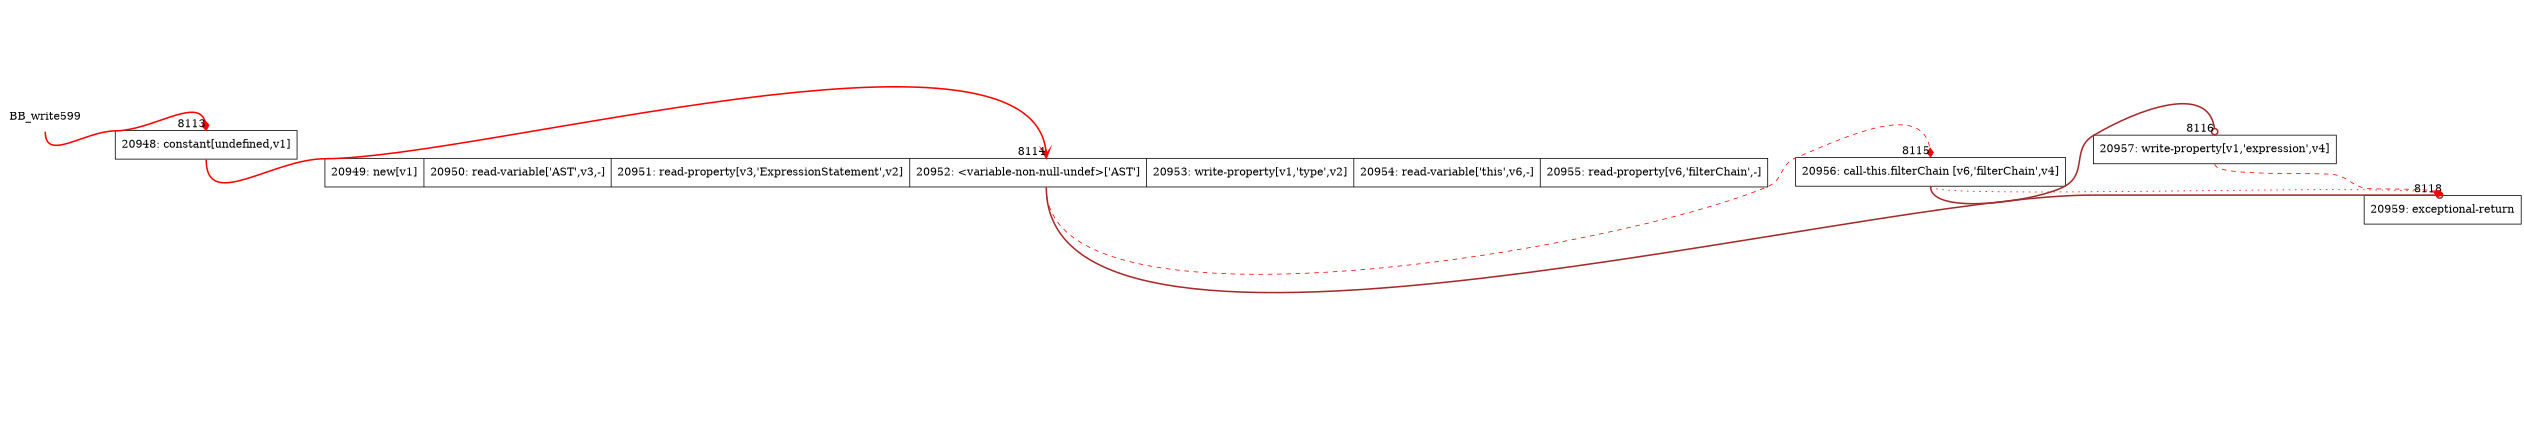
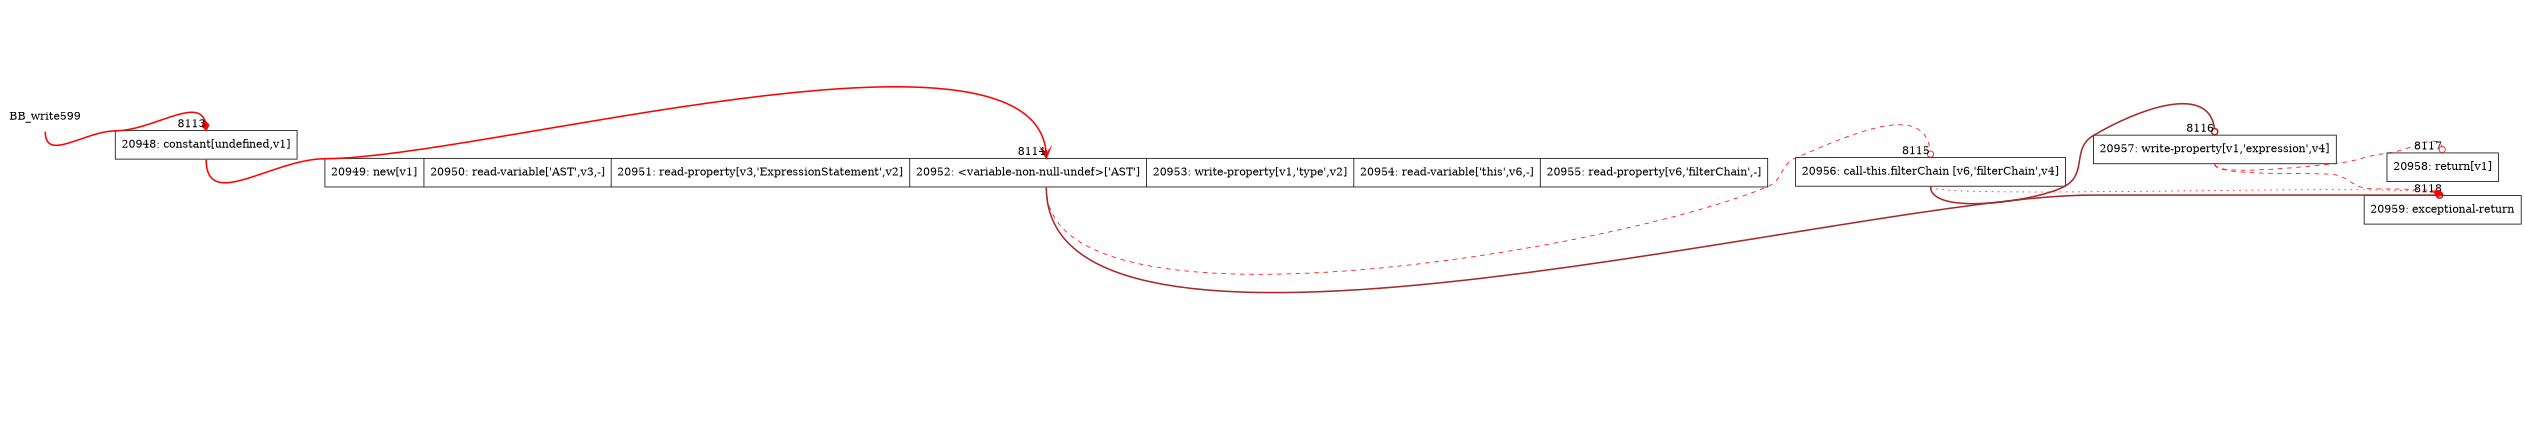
node "20958: return[v1]": added
edge "20949: new[v1]" -> "20956: call-this.filterChain [v6,'filterChain',v4]": arrowhead diamond -> odot
